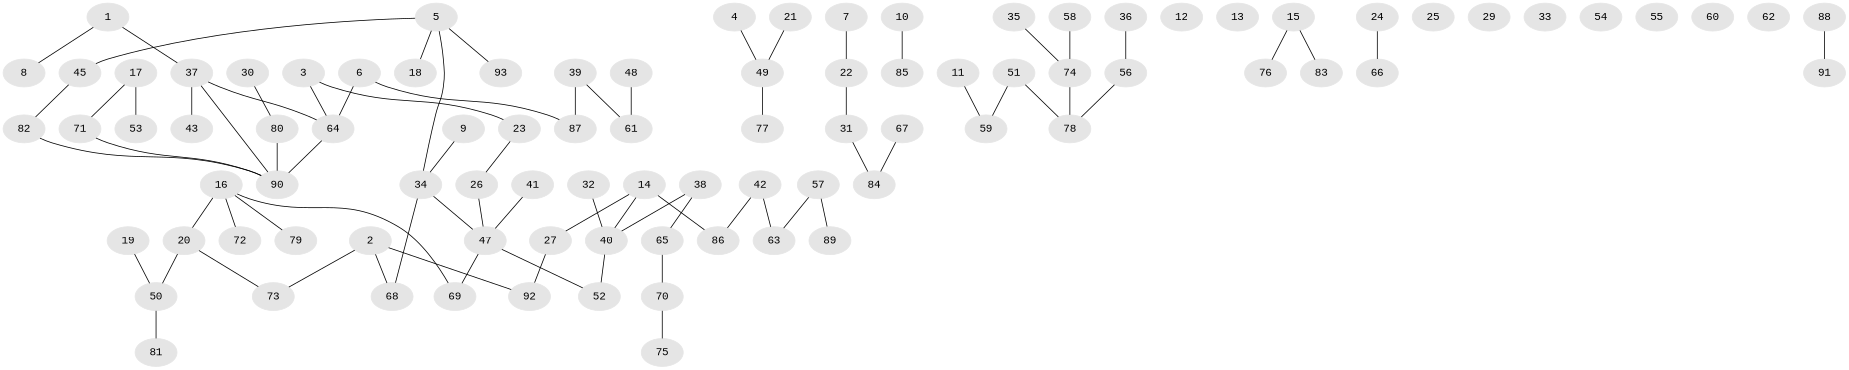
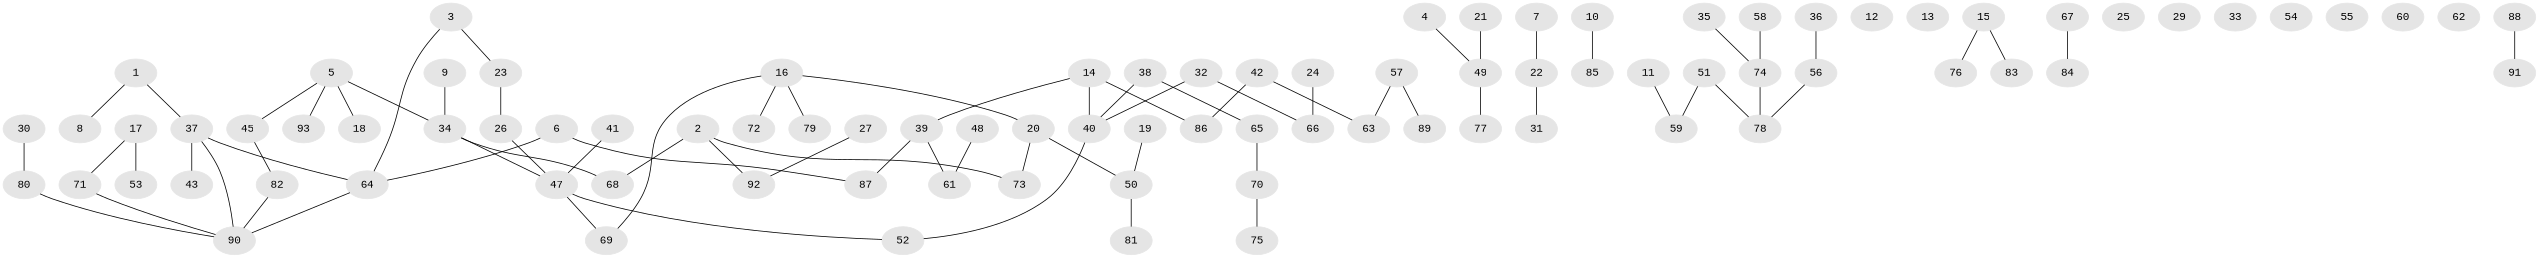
edge "32" -- "66": added
edge "31" -- "84": removed
edge "14" -- "27": now "14" -- "39"
